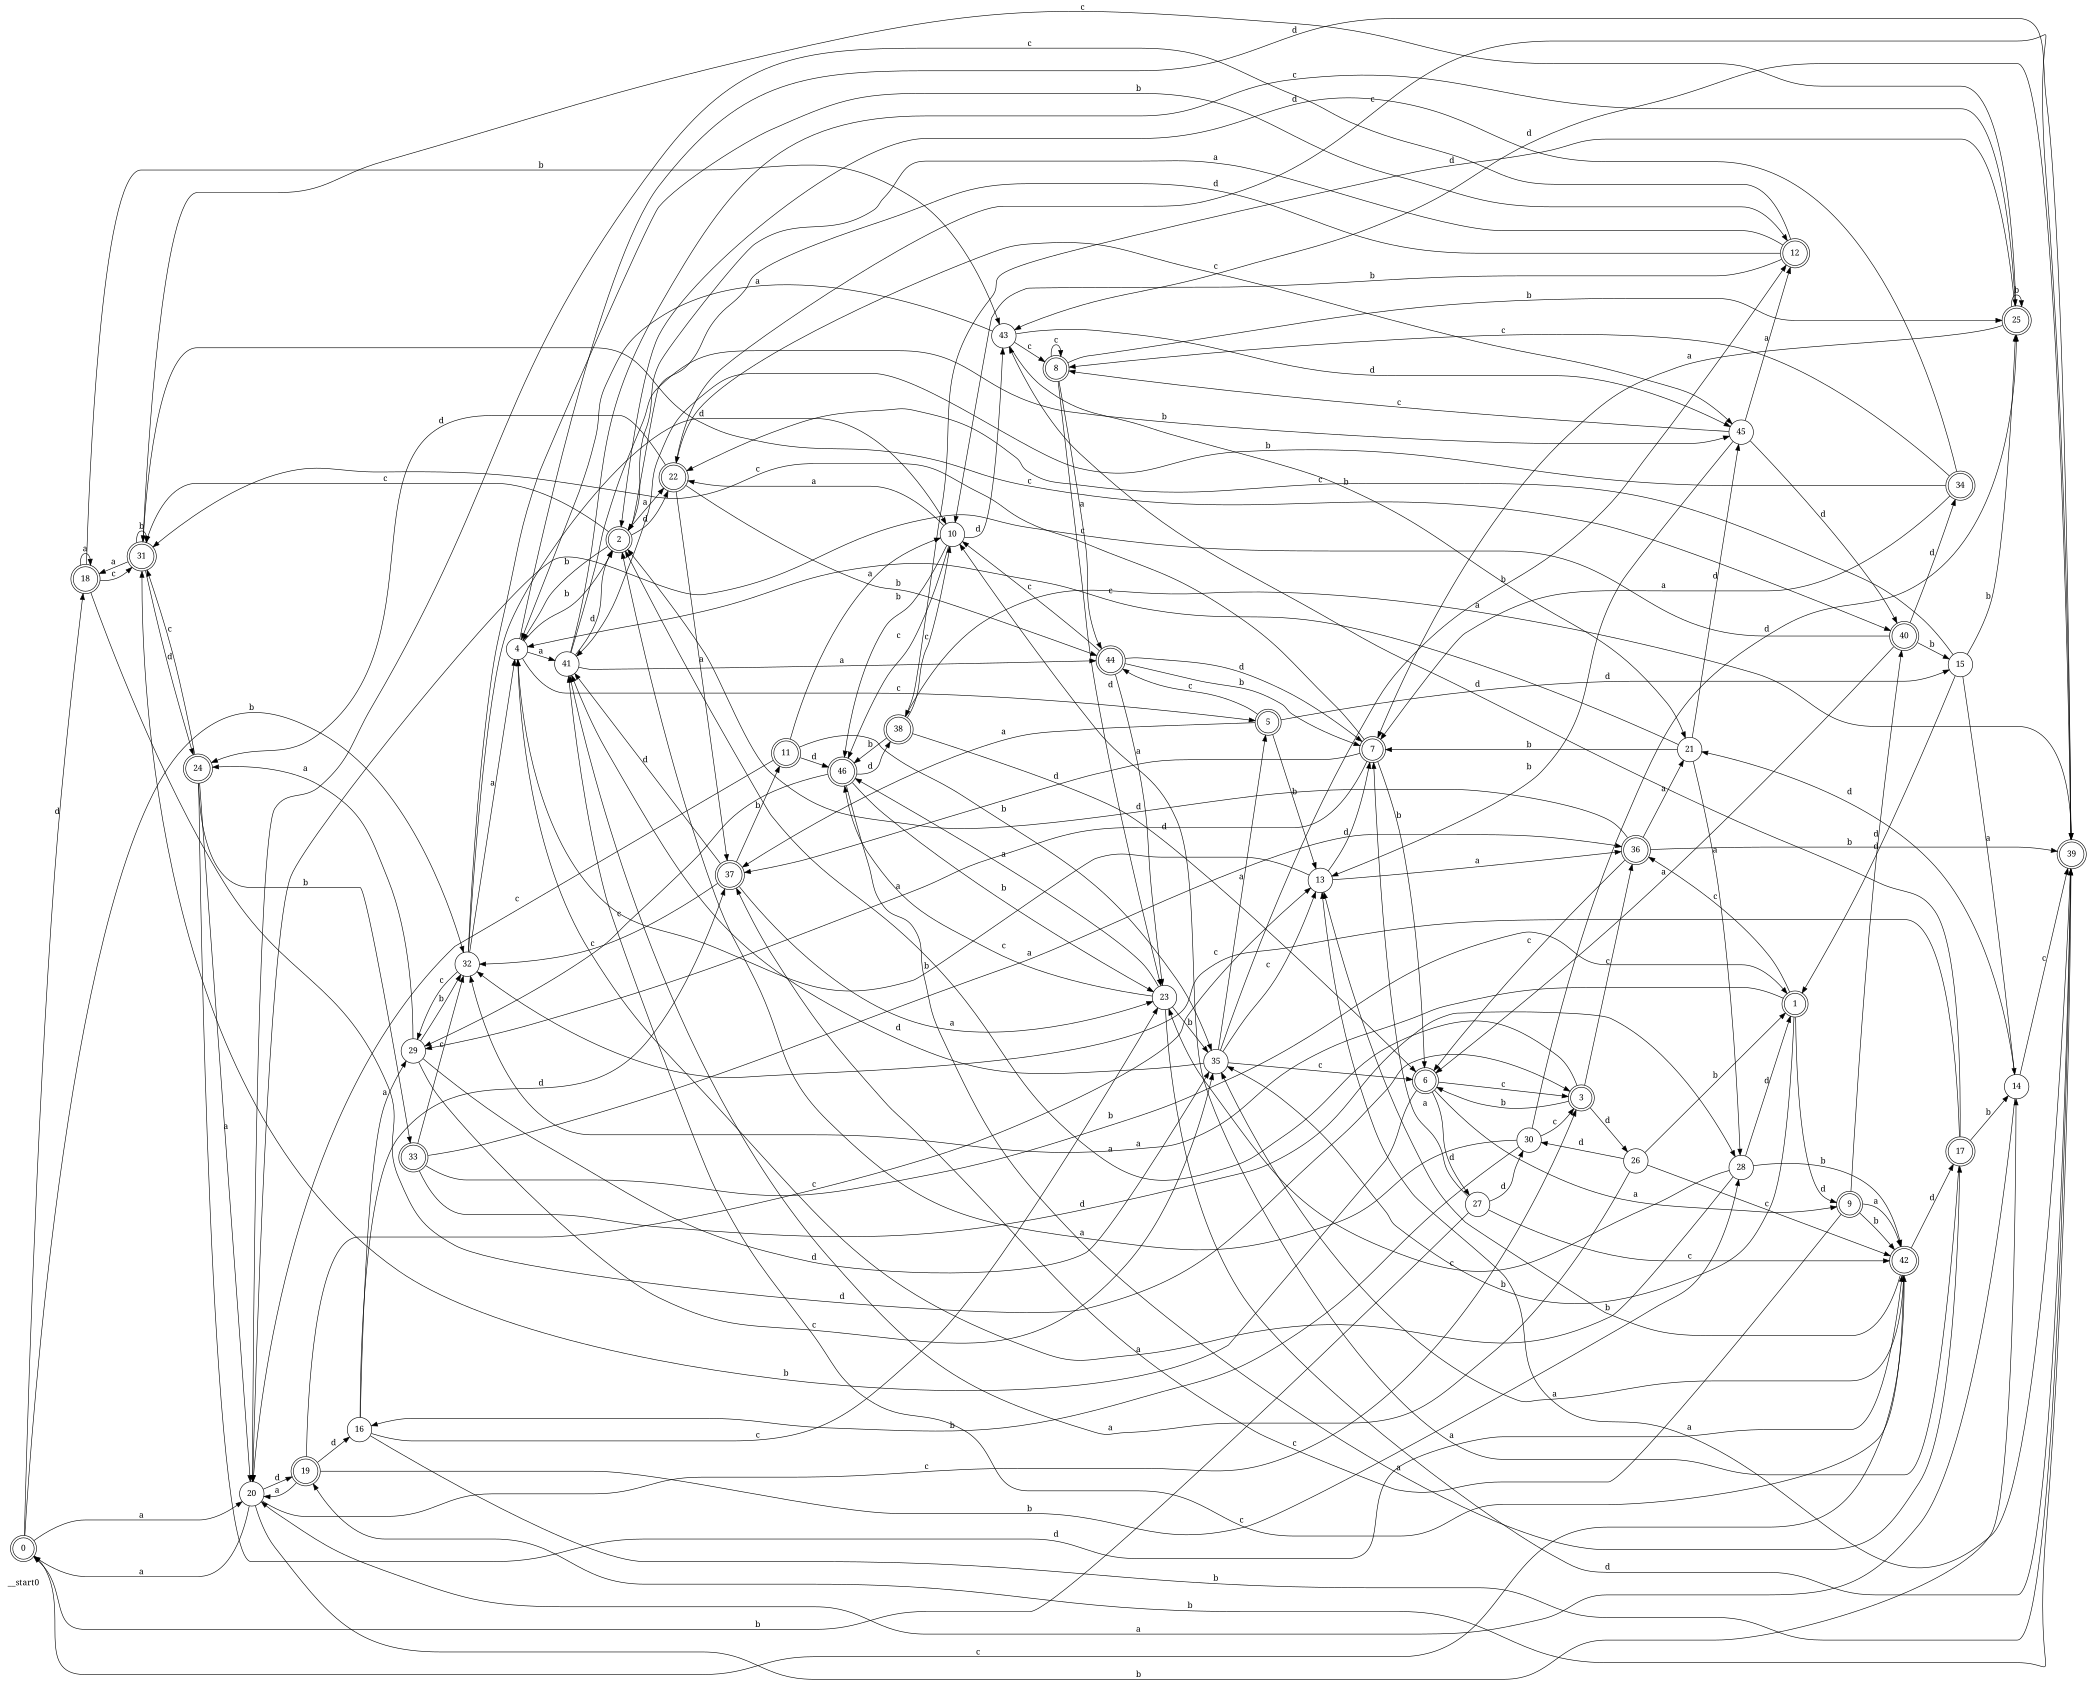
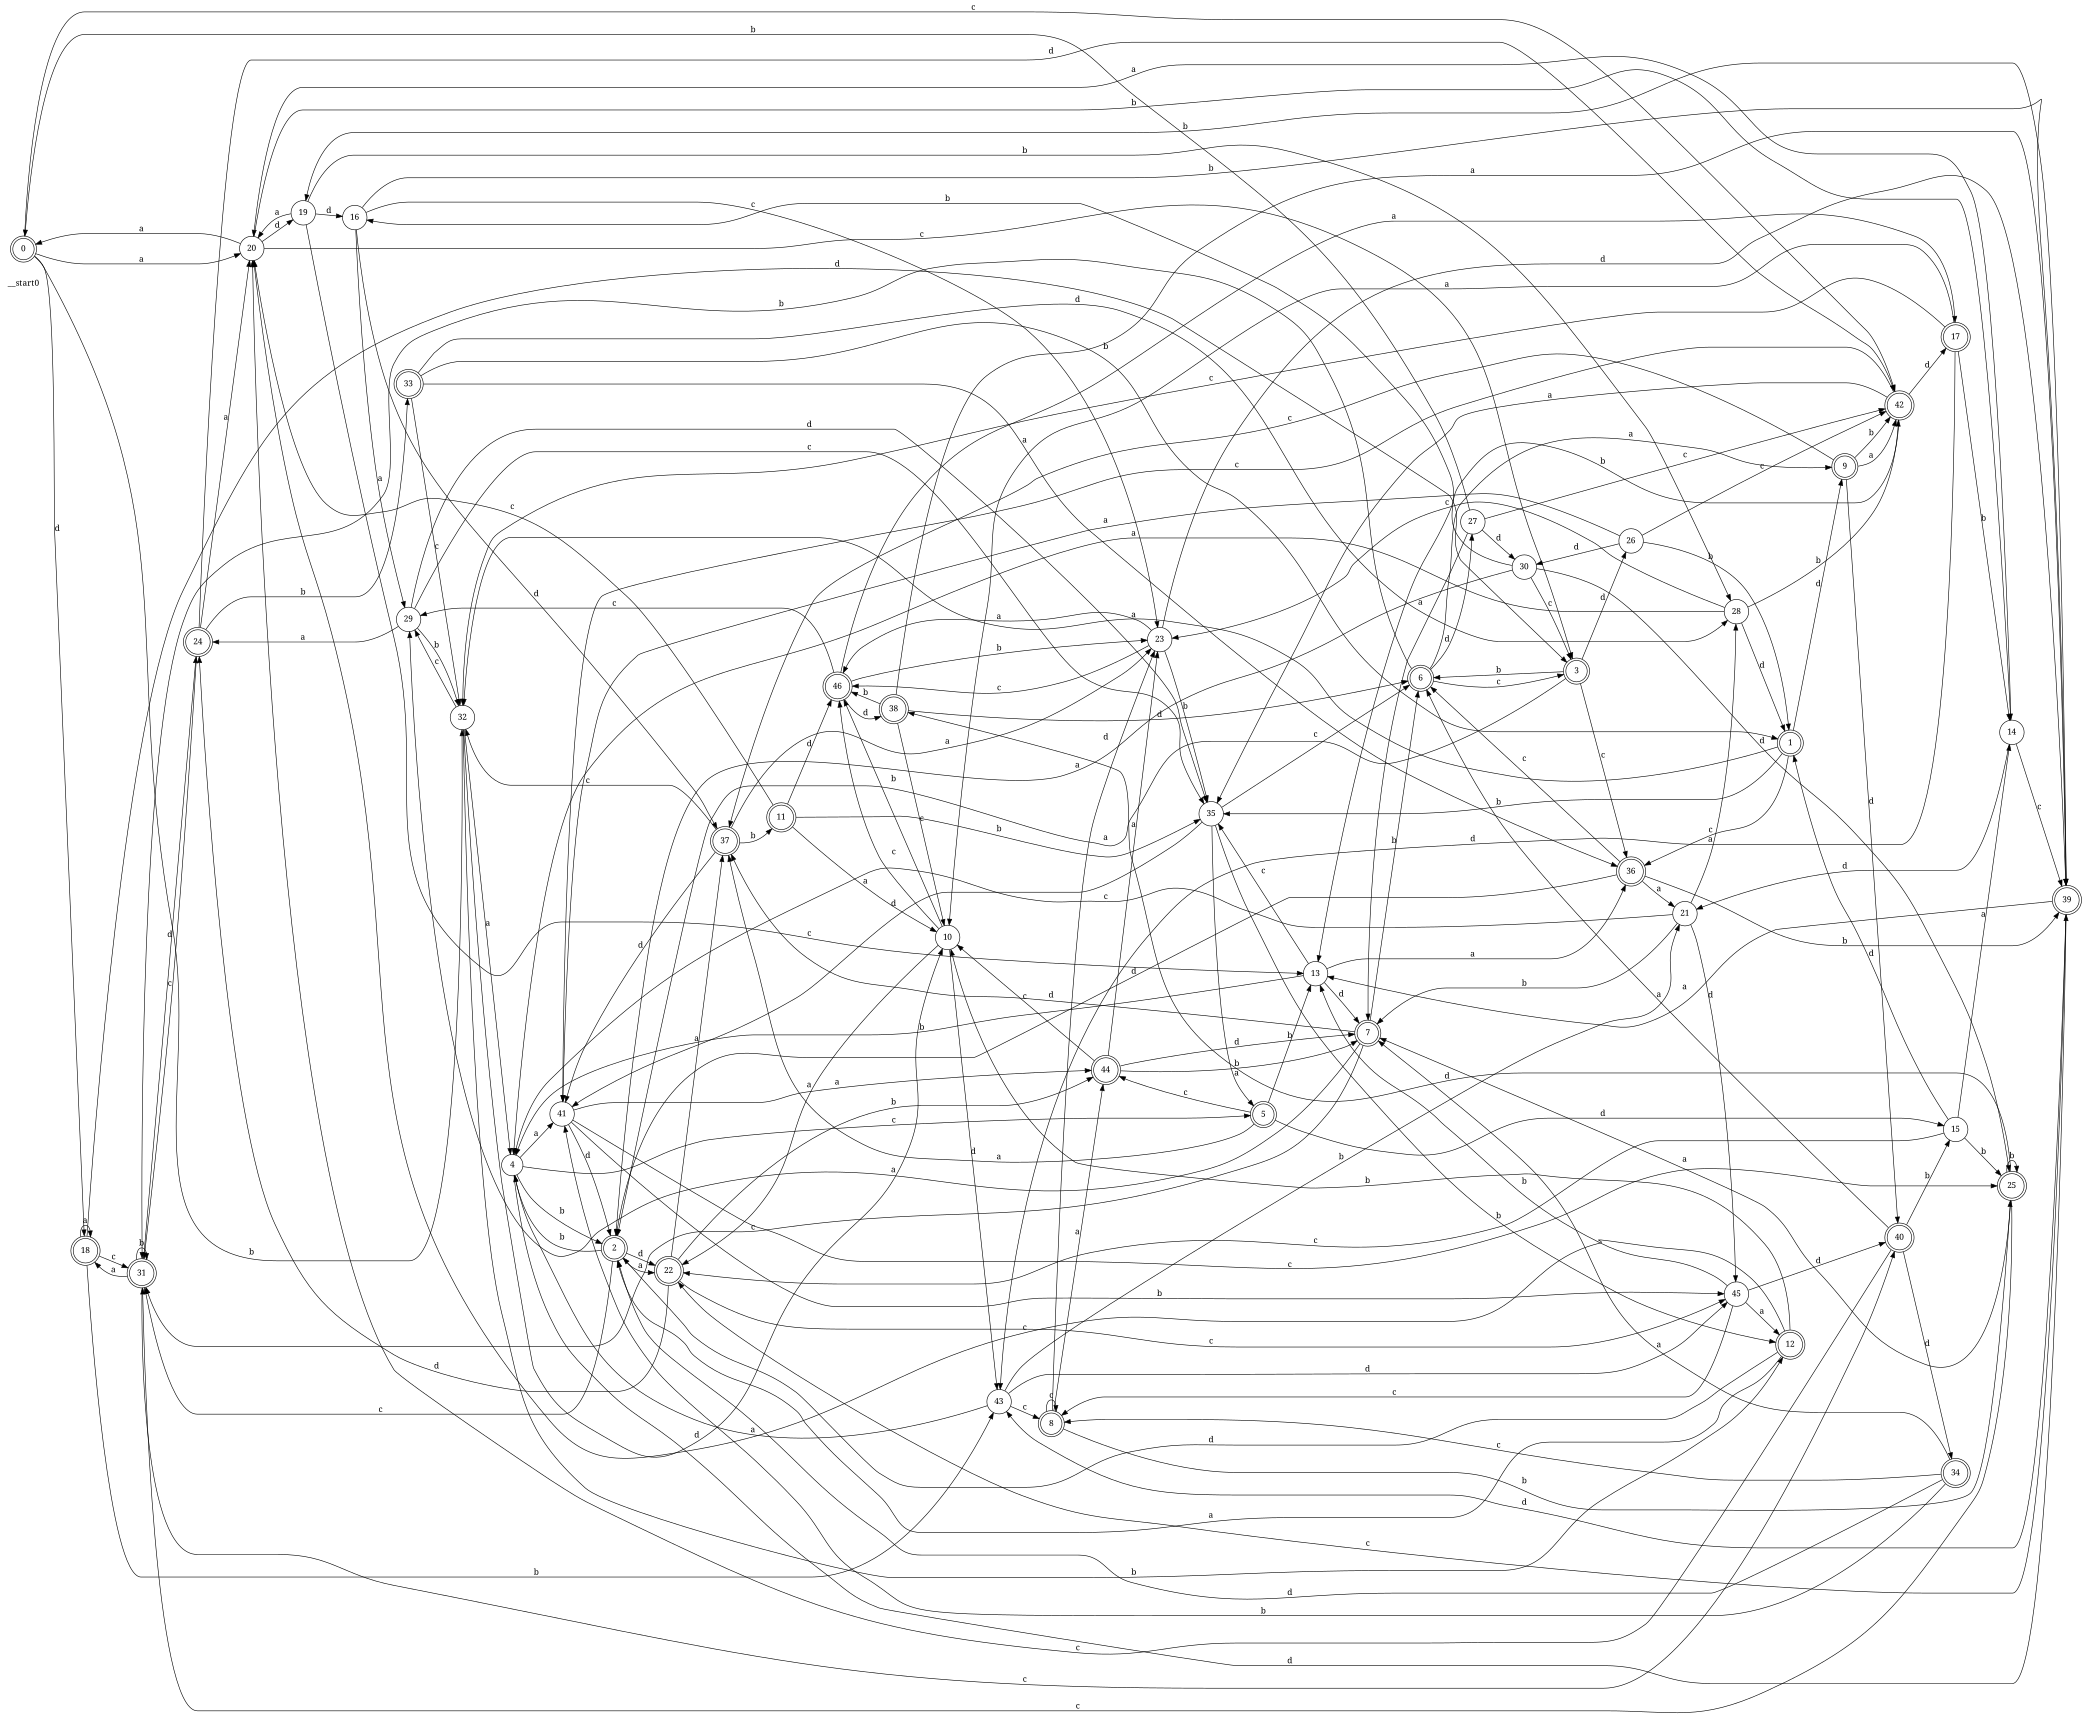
edge "35" -> "13": reversed
node "19": shape doublecircle -> circle
